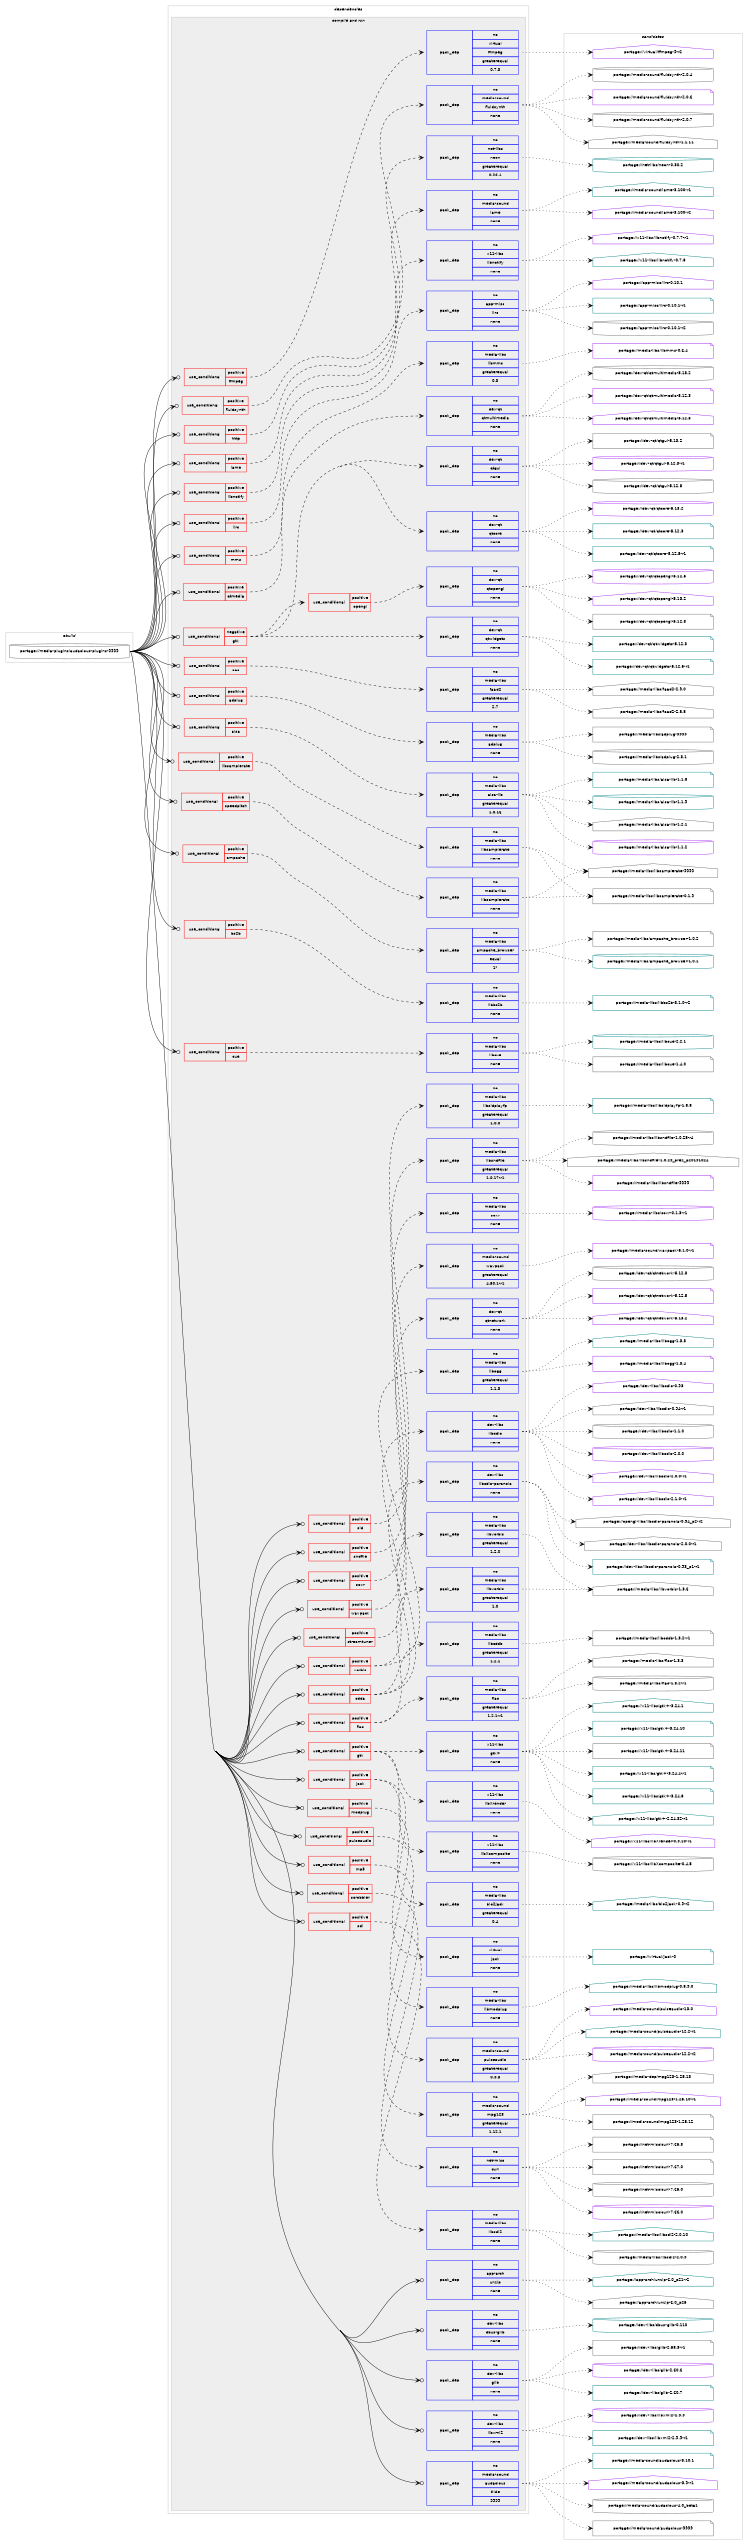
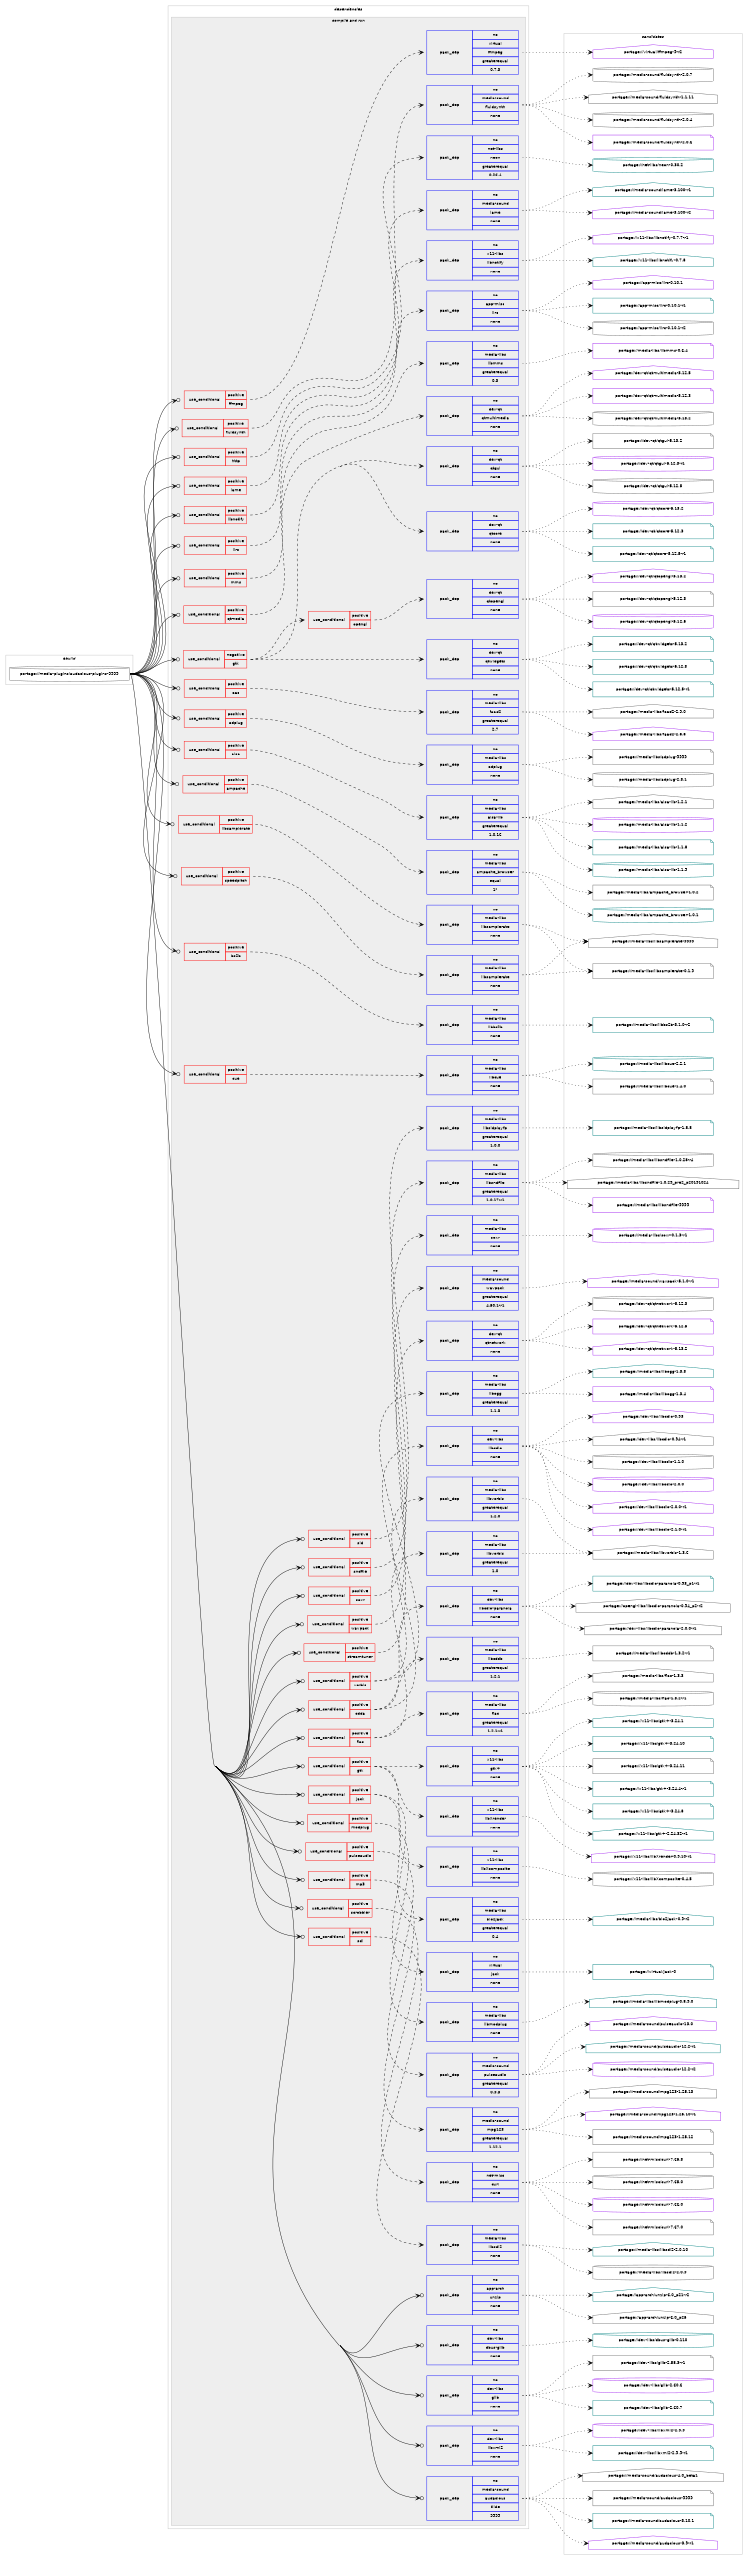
node "portage://dev-qt/qtwidgets-5.13.2": added
node "portage://media-libs/faad2-2.8.8": color gray40 -> purple
node "portage://media-sound/wavpack-5.1.0-r1": shape note -> house
node "portage://media-dep/mpg123-1.25.13": label "portage://media-dep/mpg123-1.25.13" -> "portage://media-sound/mpg123-1.25.13"
node "portage://media-sound/audacious-4.0_beta1": shape cylinder -> house
